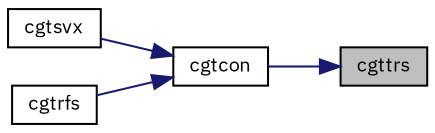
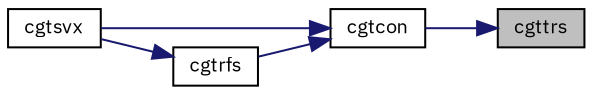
edge "cgtsvx" -> "cgtrfs": added
